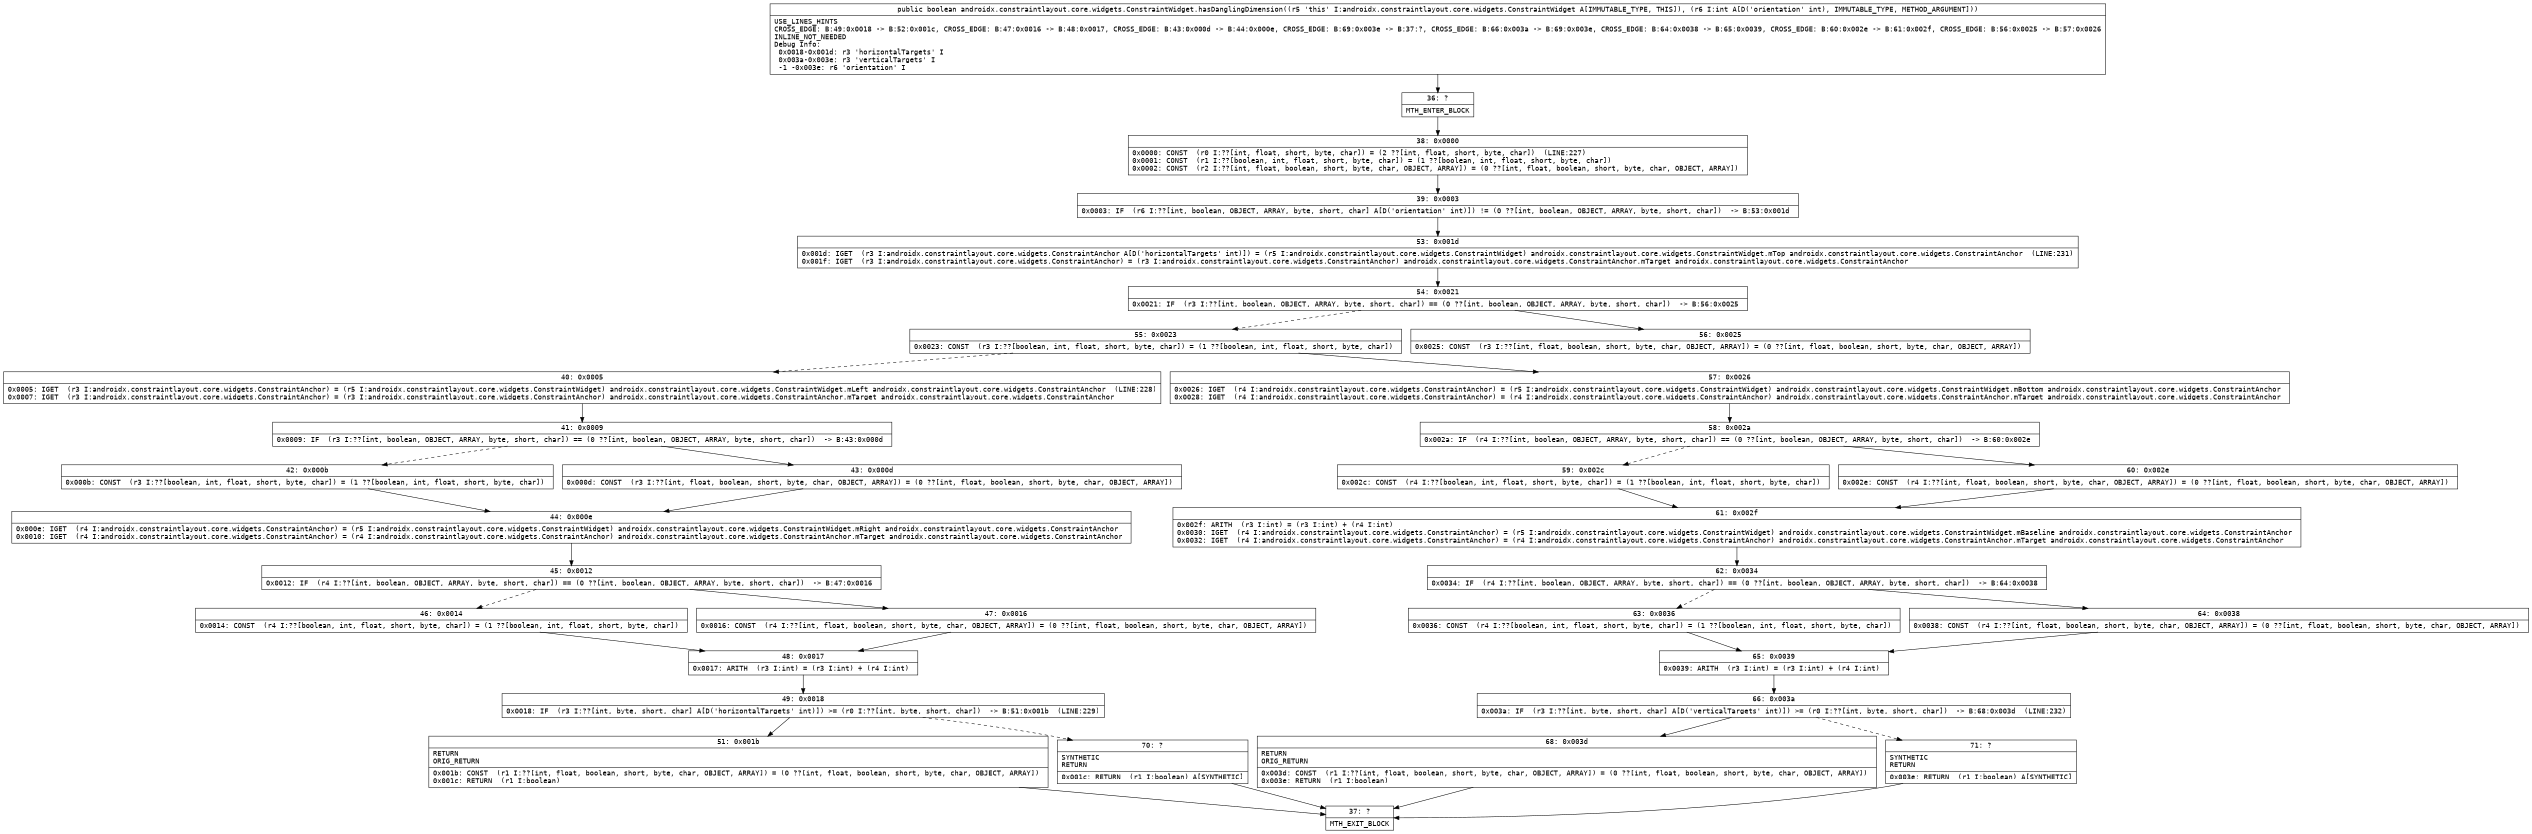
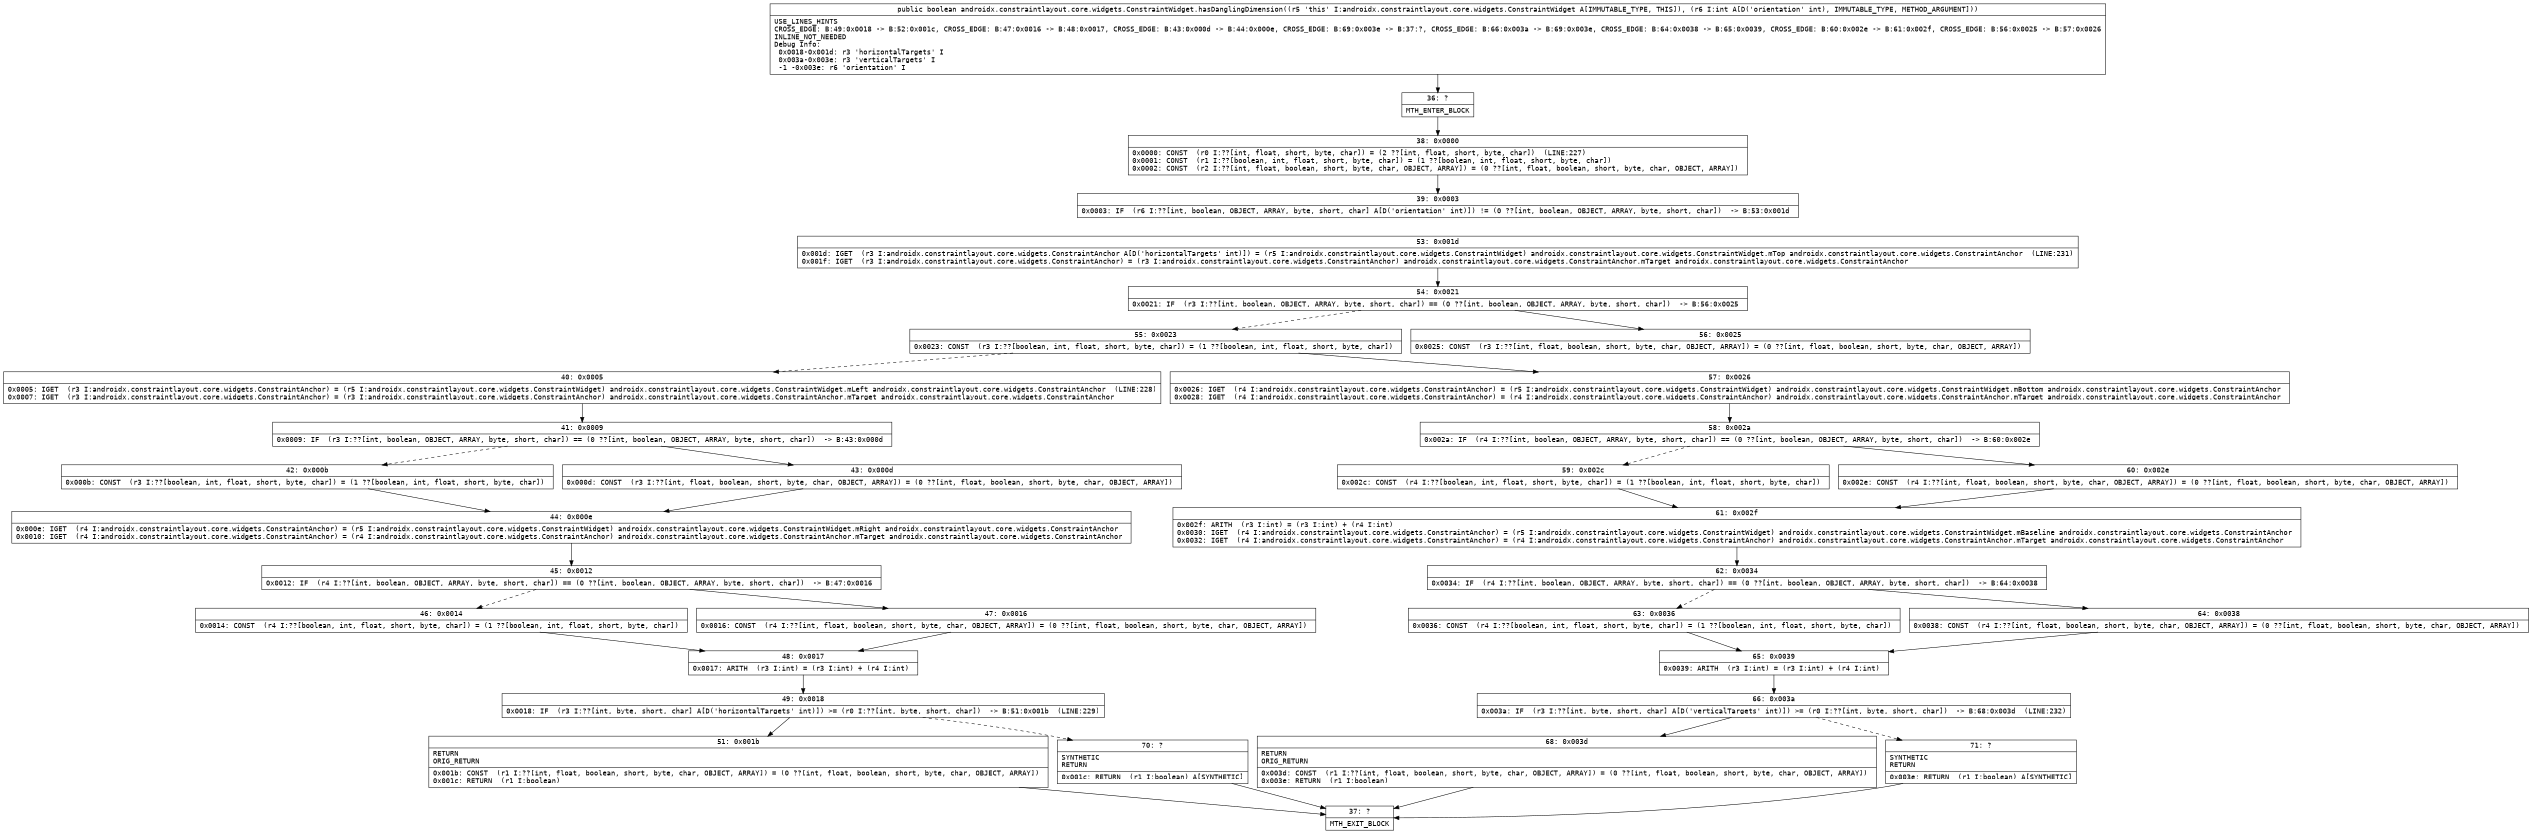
edge "39: 0x0003" -> "53: 0x001d": removed
